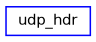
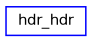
node "udp_hdr": label "udp_hdr" -> "hdr_hdr"
